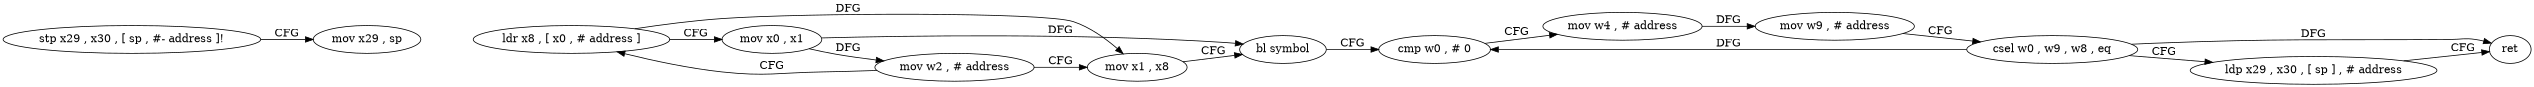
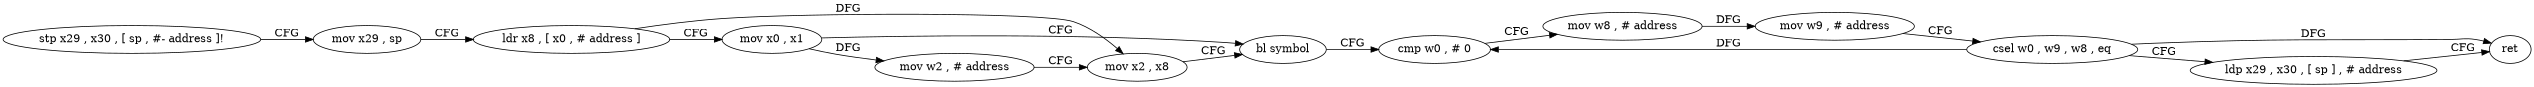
node "mov w4 , # address": label "mov w4 , # address" -> "mov w8 , # address"
edge "mov x0 , x1" -> "bl symbol": label "DFG" -> "CFG"
node "mov x1 , x8": label "mov x1 , x8" -> "mov x2 , x8"
edge "mov w2 , # address" -> "ldr x8 , [ x0 , # address ]": now "mov x29 , sp" -> "ldr x8 , [ x0 , # address ]"
